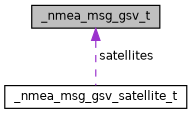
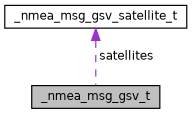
edge "_nmea_msg_gsv_satellite_t" -> "_nmea_msg_gsv_t": reversed
